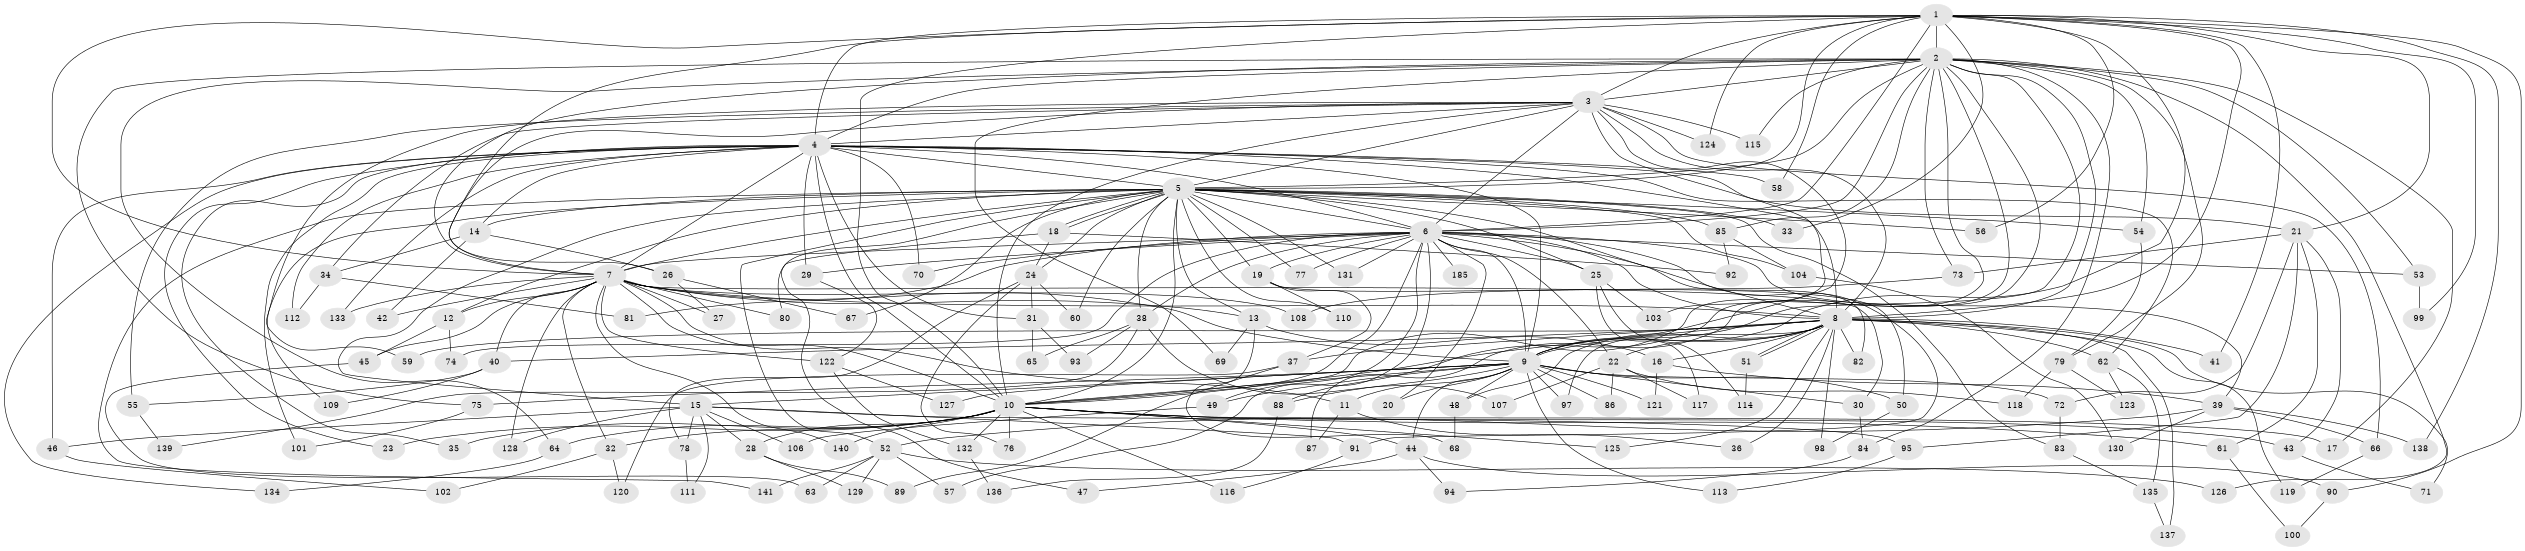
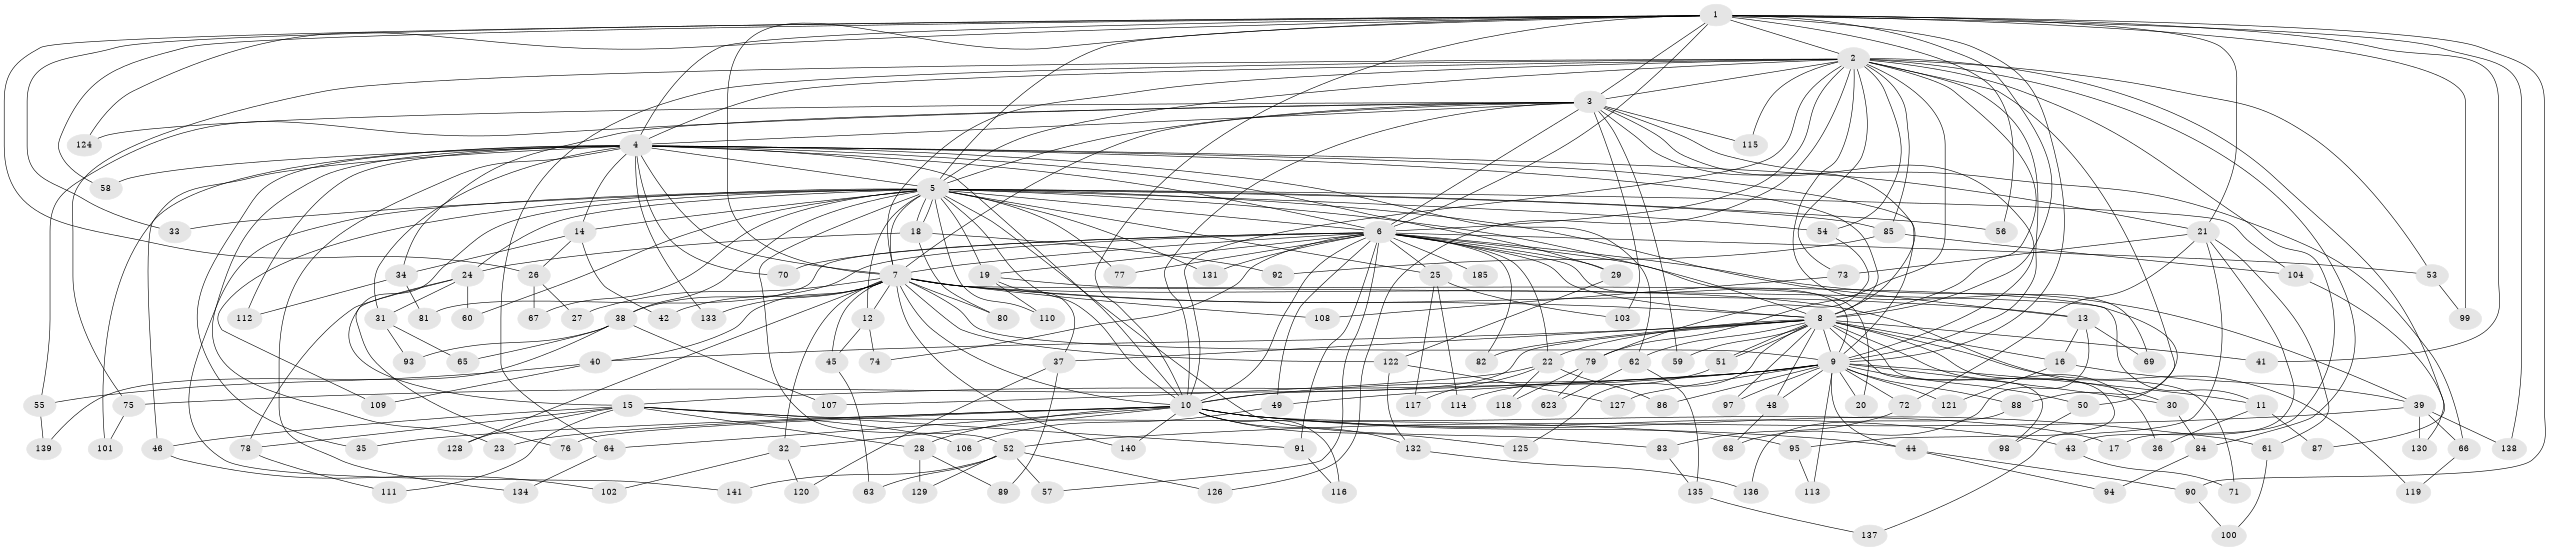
node "123": label "123" -> "623"
node "47": removed
